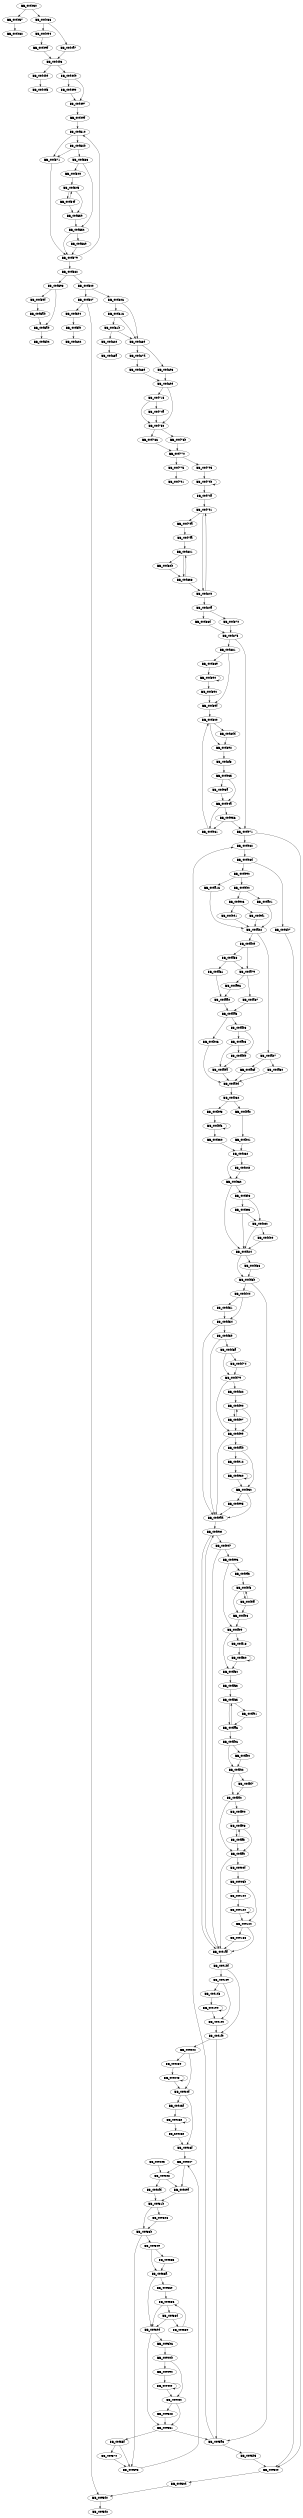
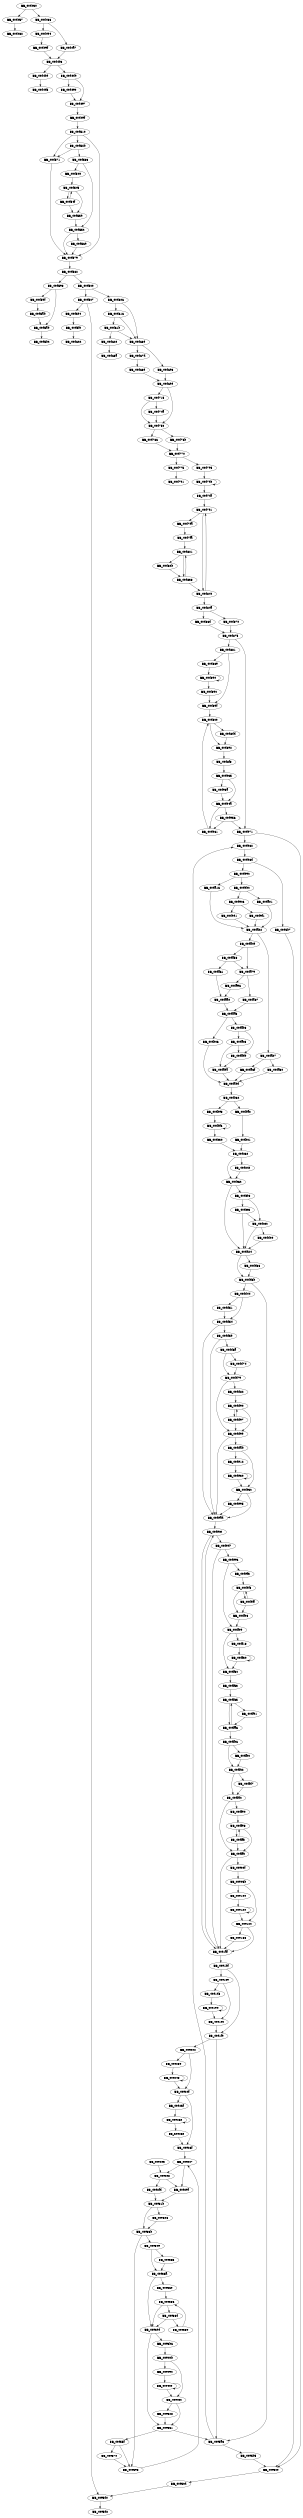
edge "BB_40d579" -> "BB_40d510": reversed
